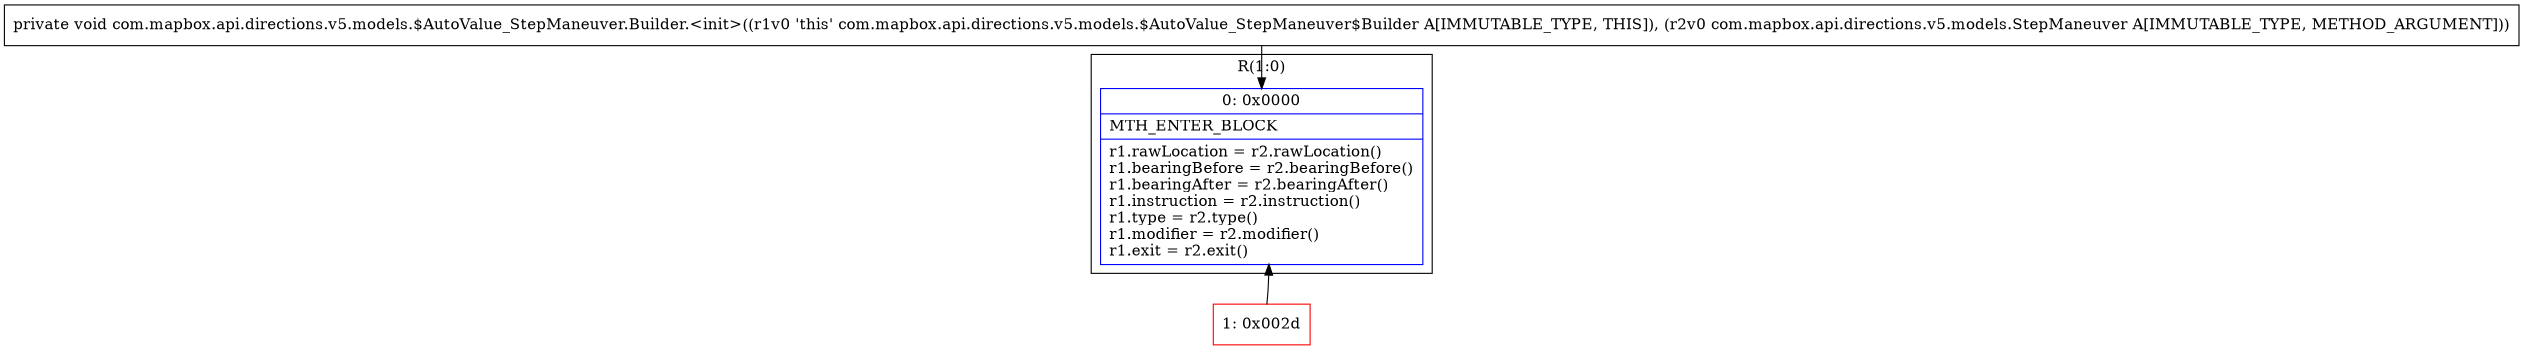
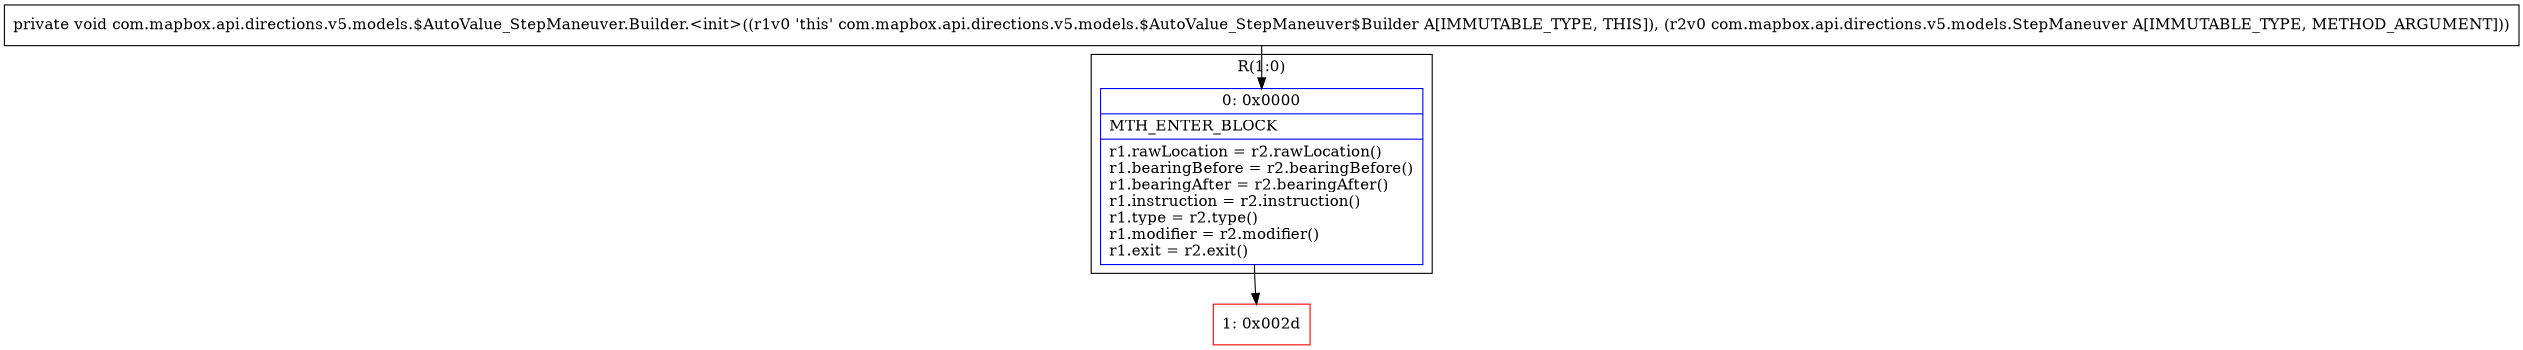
edge "1: 0x002d" -> "0: 0x0000": reversed
